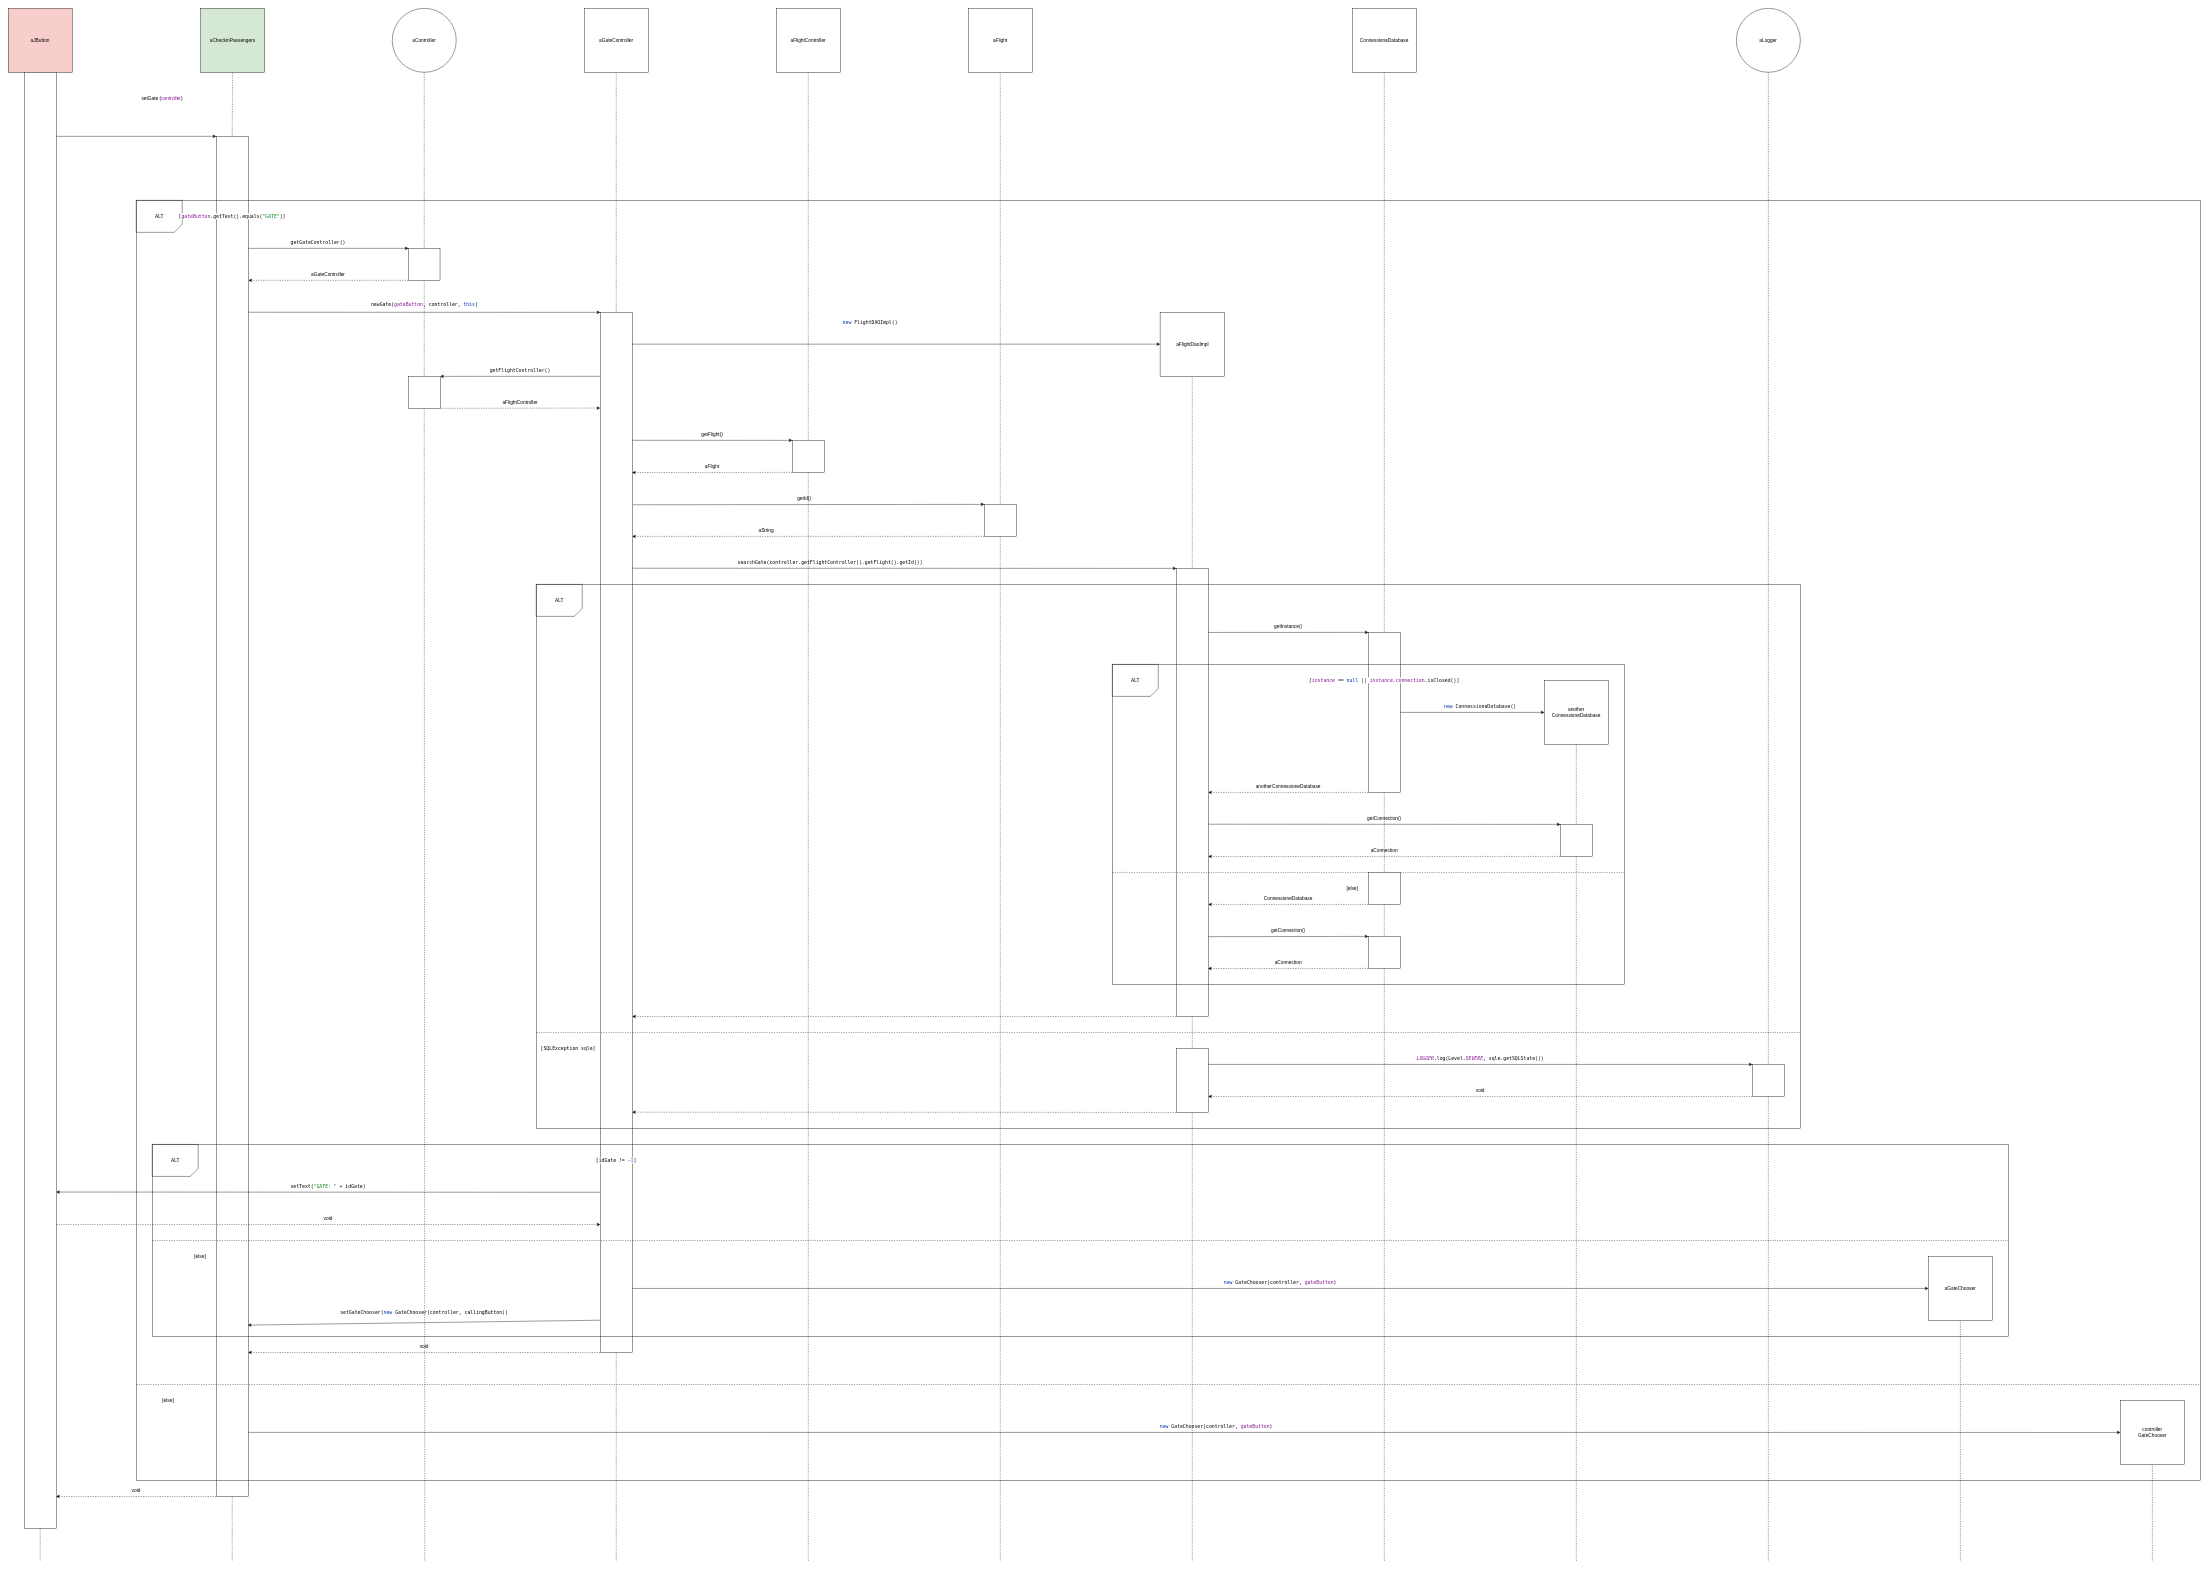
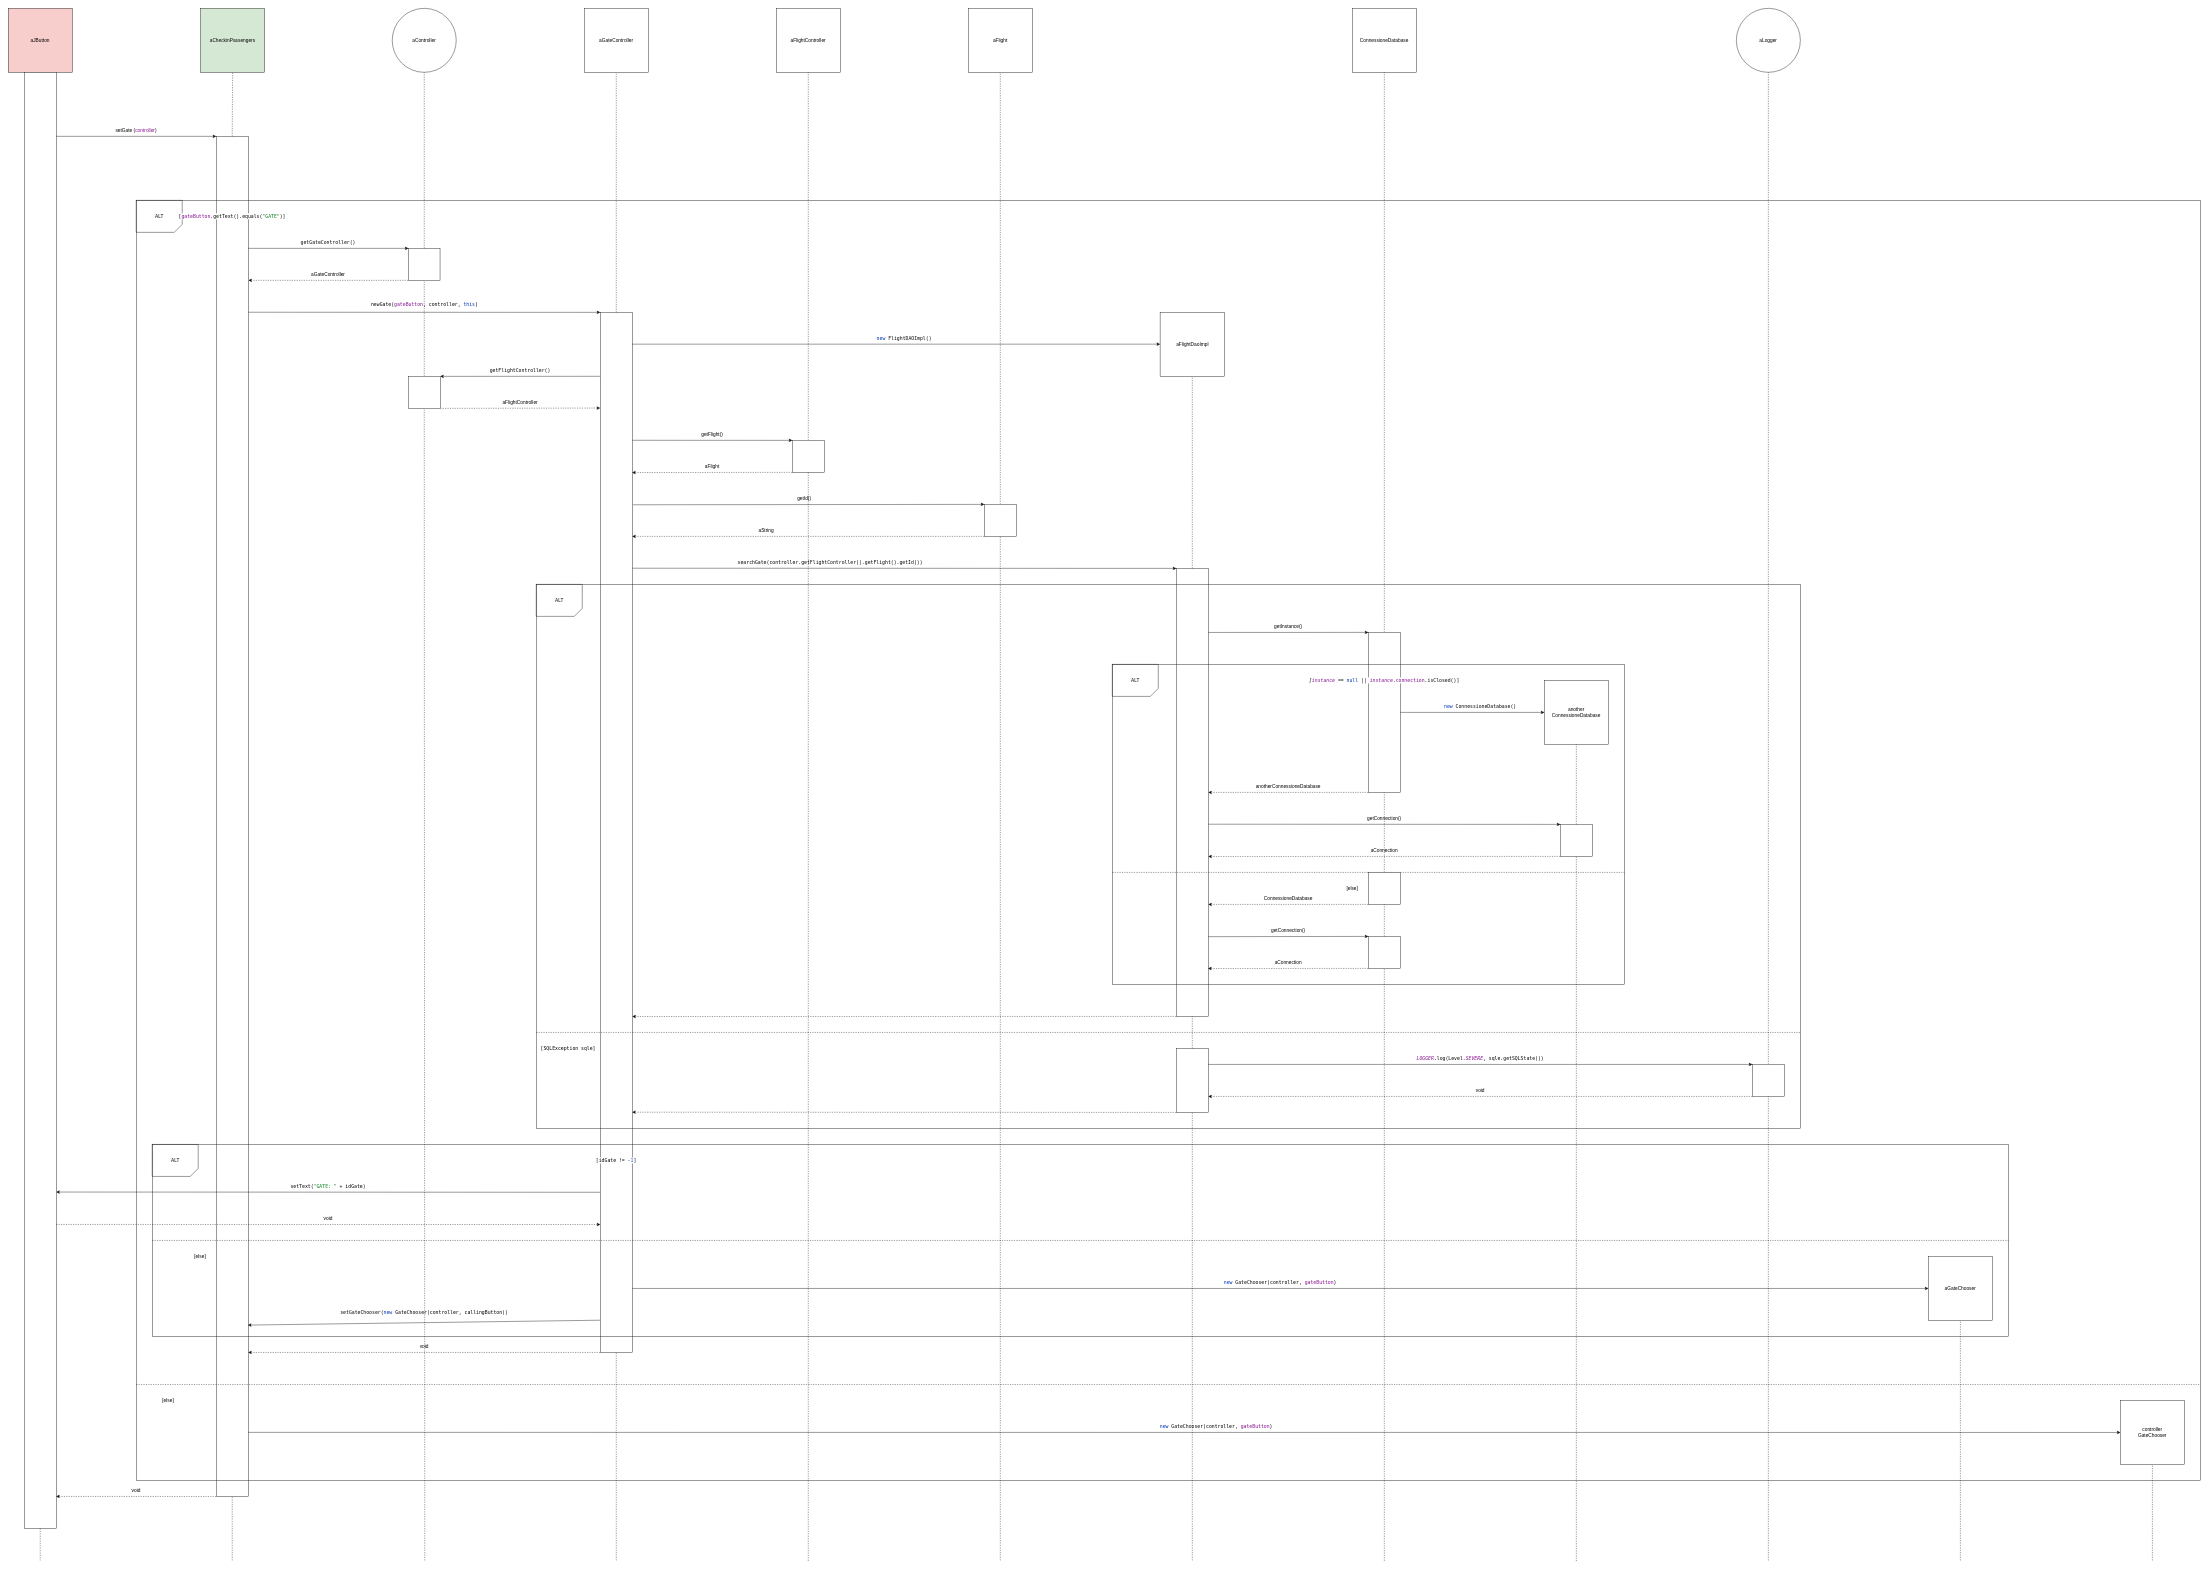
node "setGate (controller)": moved (162, 98) -> (136, 130)
node "getGateController()": moved (318, 242) -> (328, 242)
node "new FlightDAOImpl()": moved (870, 322) -> (904, 338)
